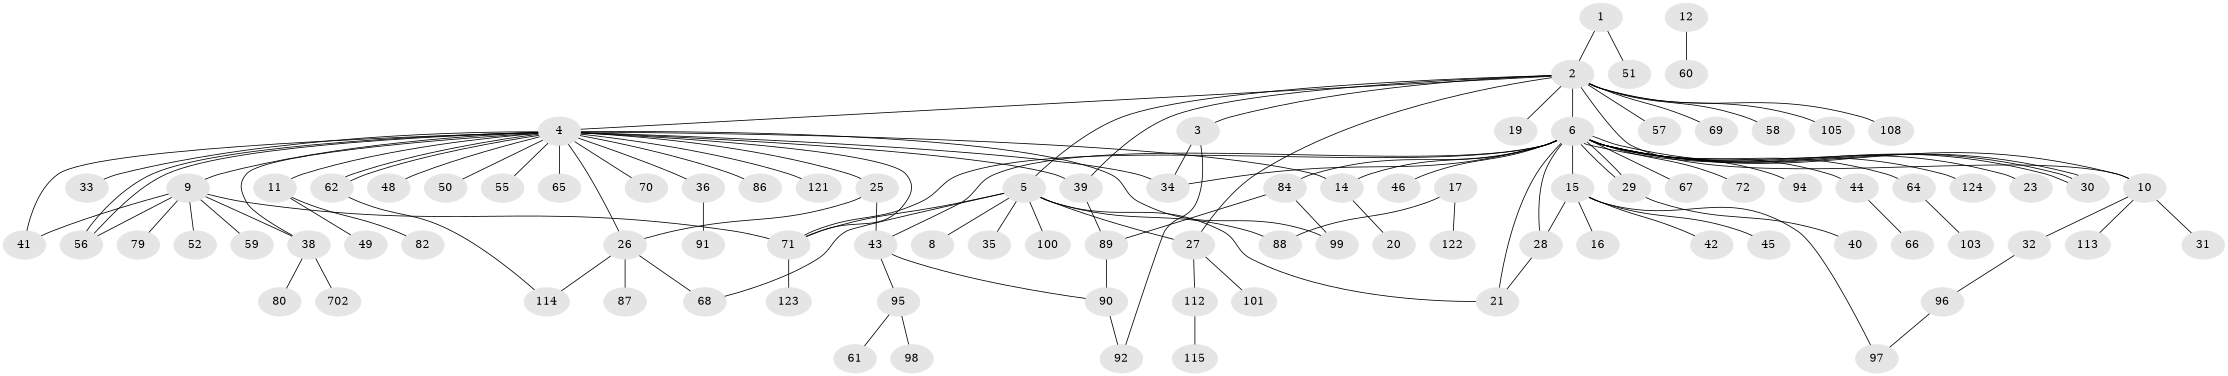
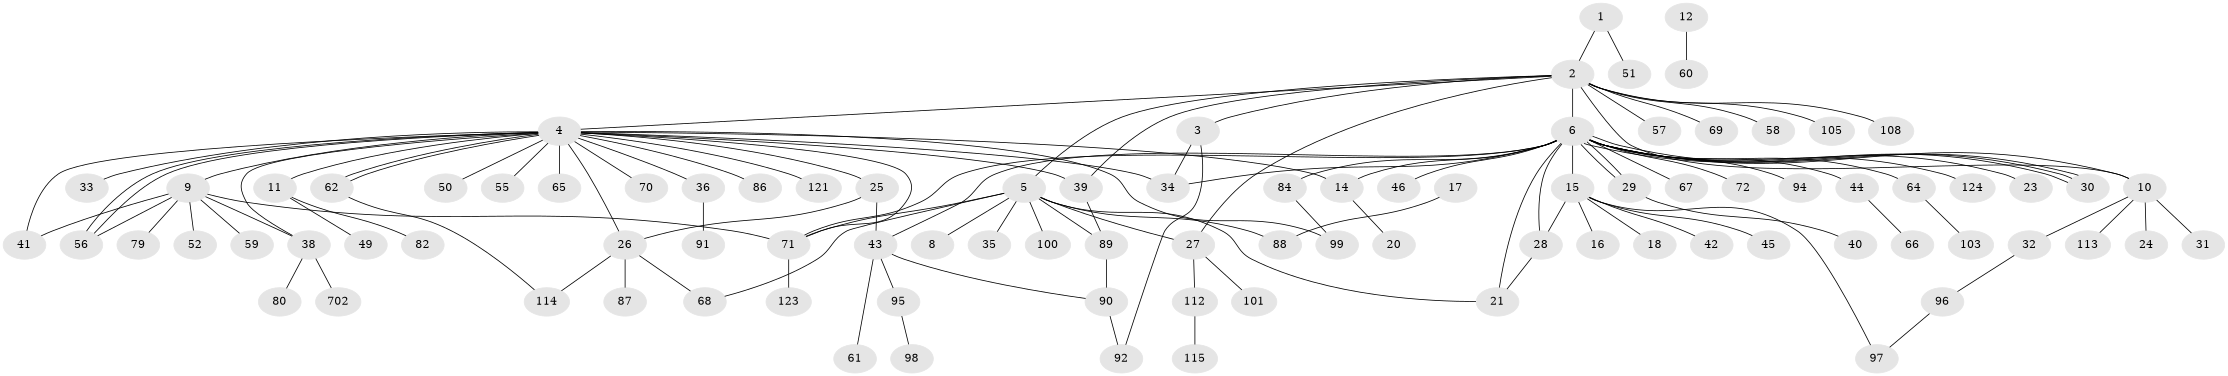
node "19": removed
node "48": removed
edge "84" -- "89": now "5" -- "89"
node "122": removed
node "18": added
node "24": added
edge "95" -- "61": now "43" -- "61"
